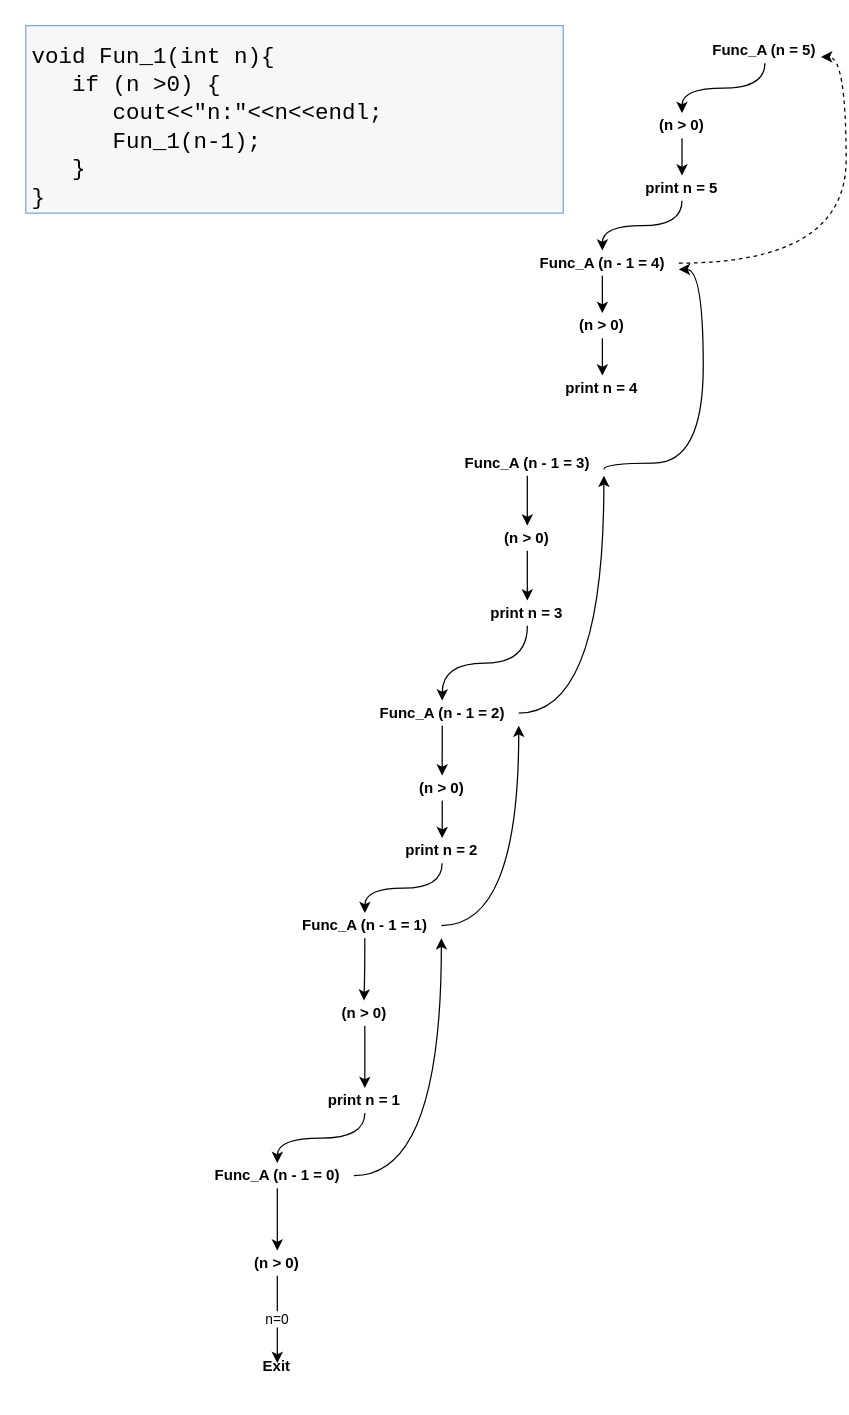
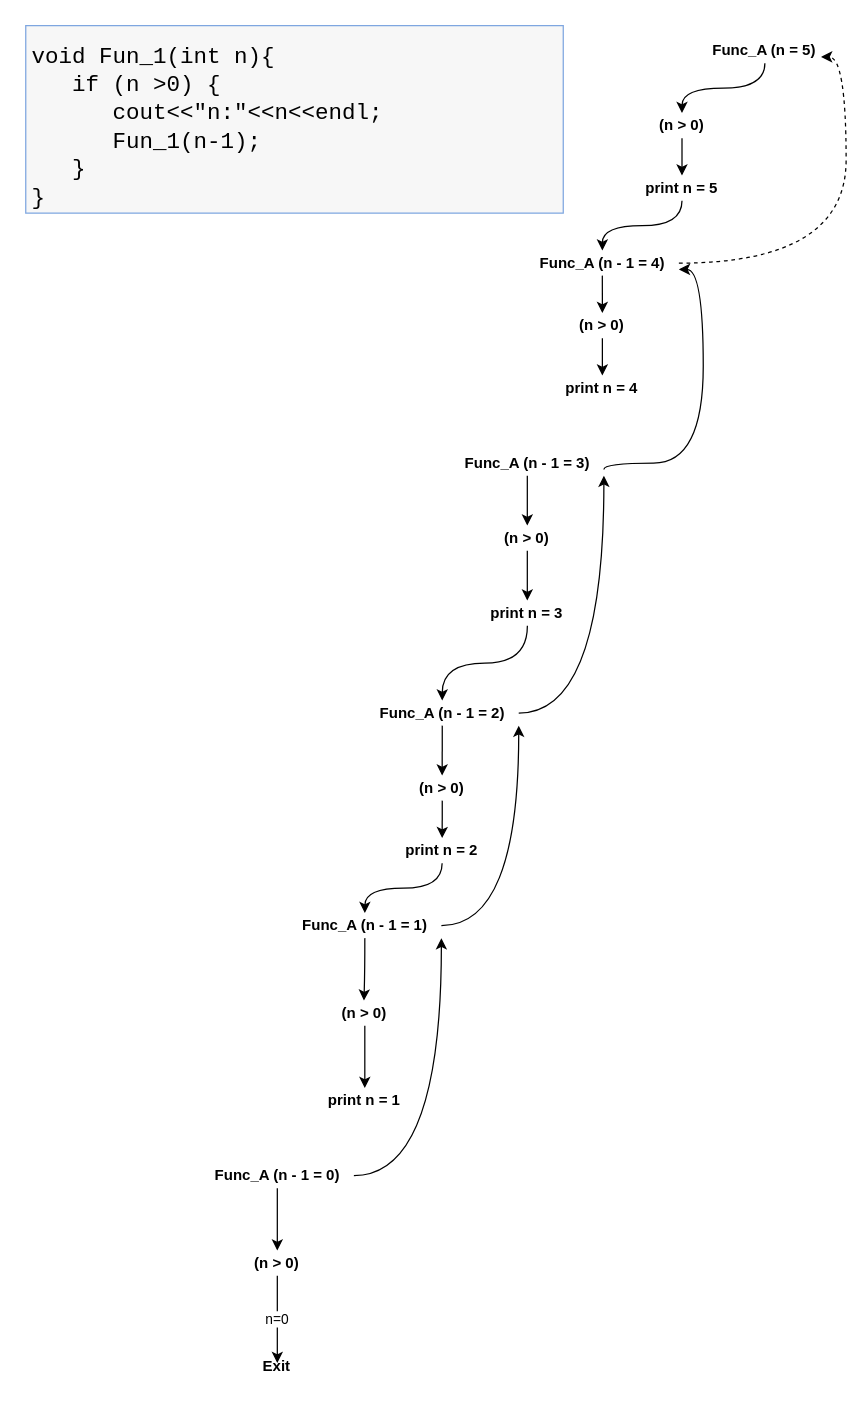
edge "print n = 1" -> "Func_A (n - 1 = 0)": removed
